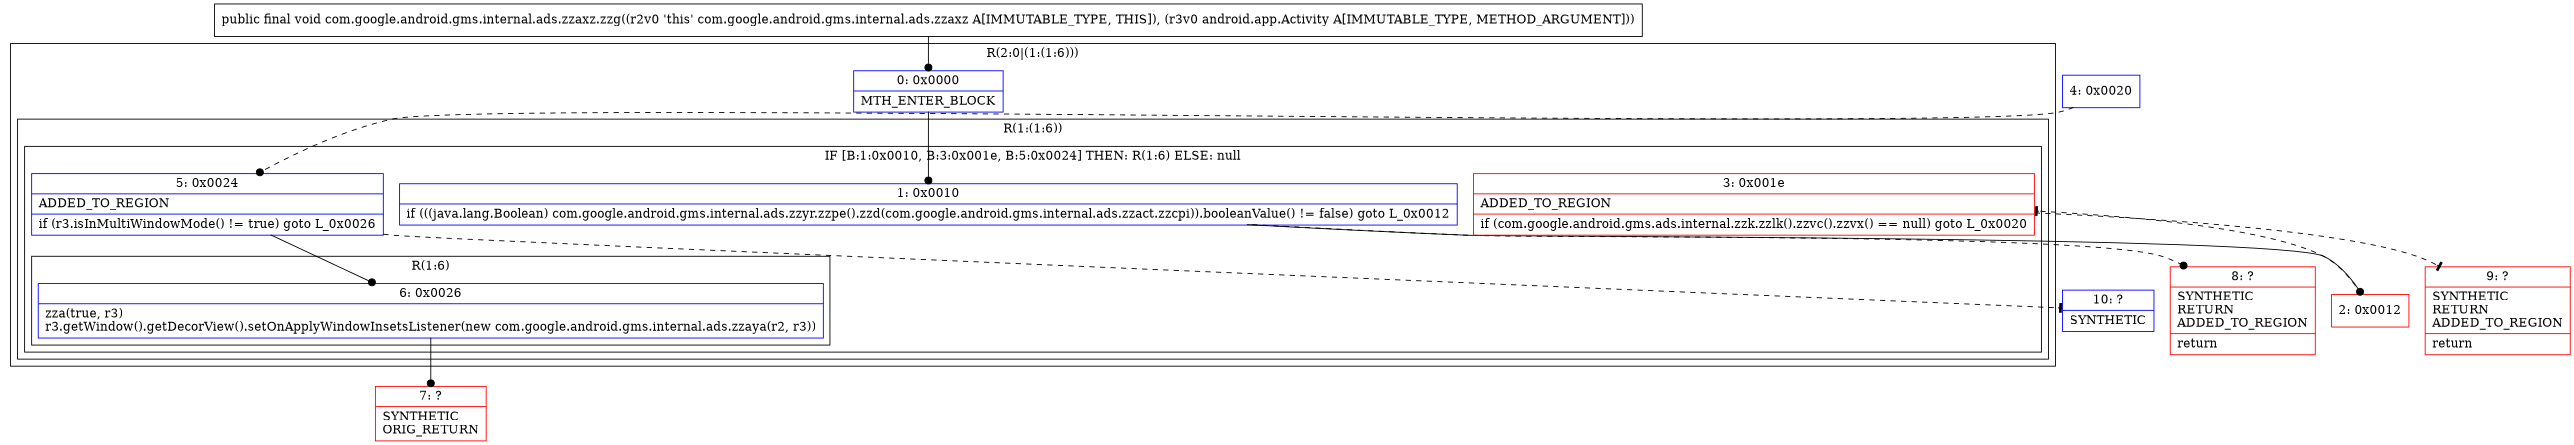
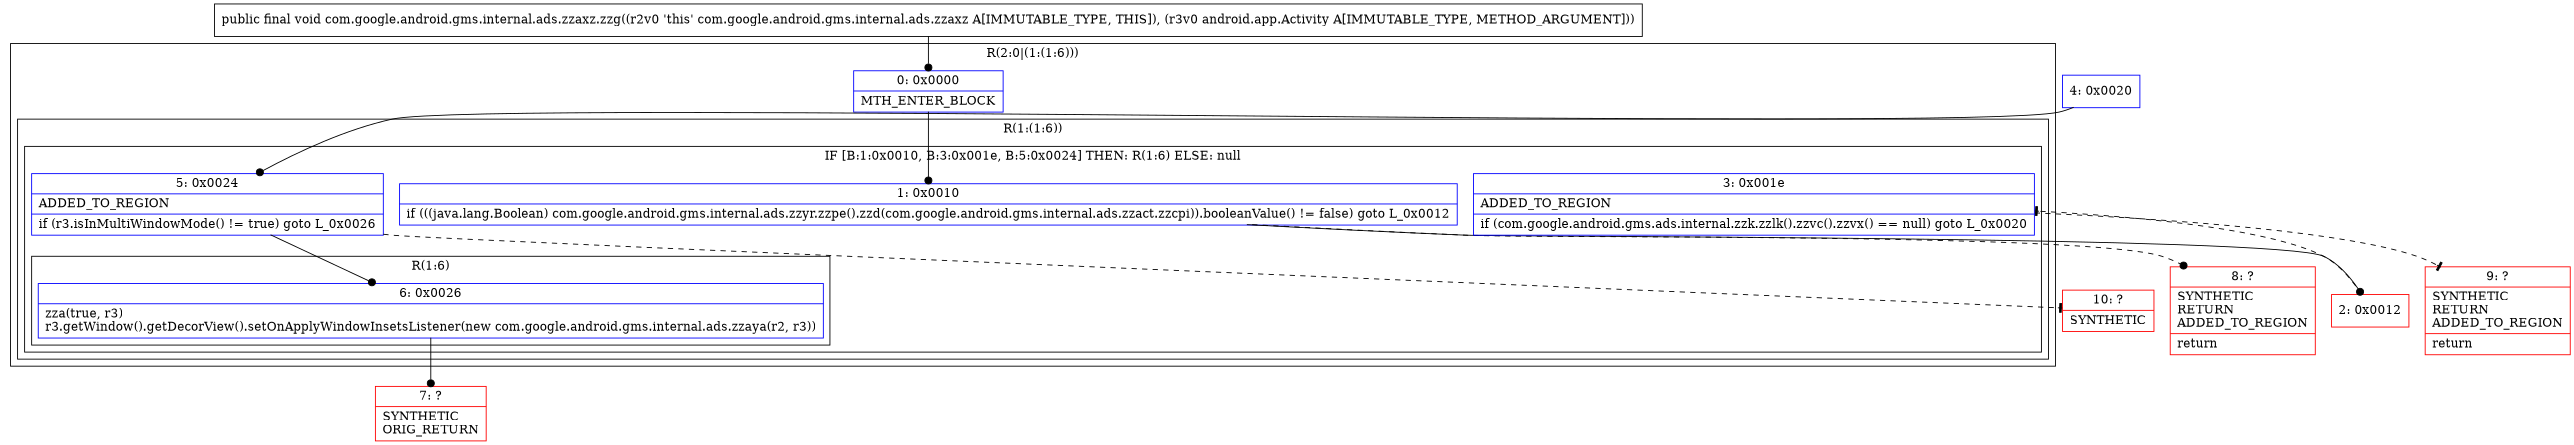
edge "4: 0x0020" -> "5: 0x0024": style dashed -> solid
node "3: 0x001e": color red -> blue
node "10: ?": color blue -> red
